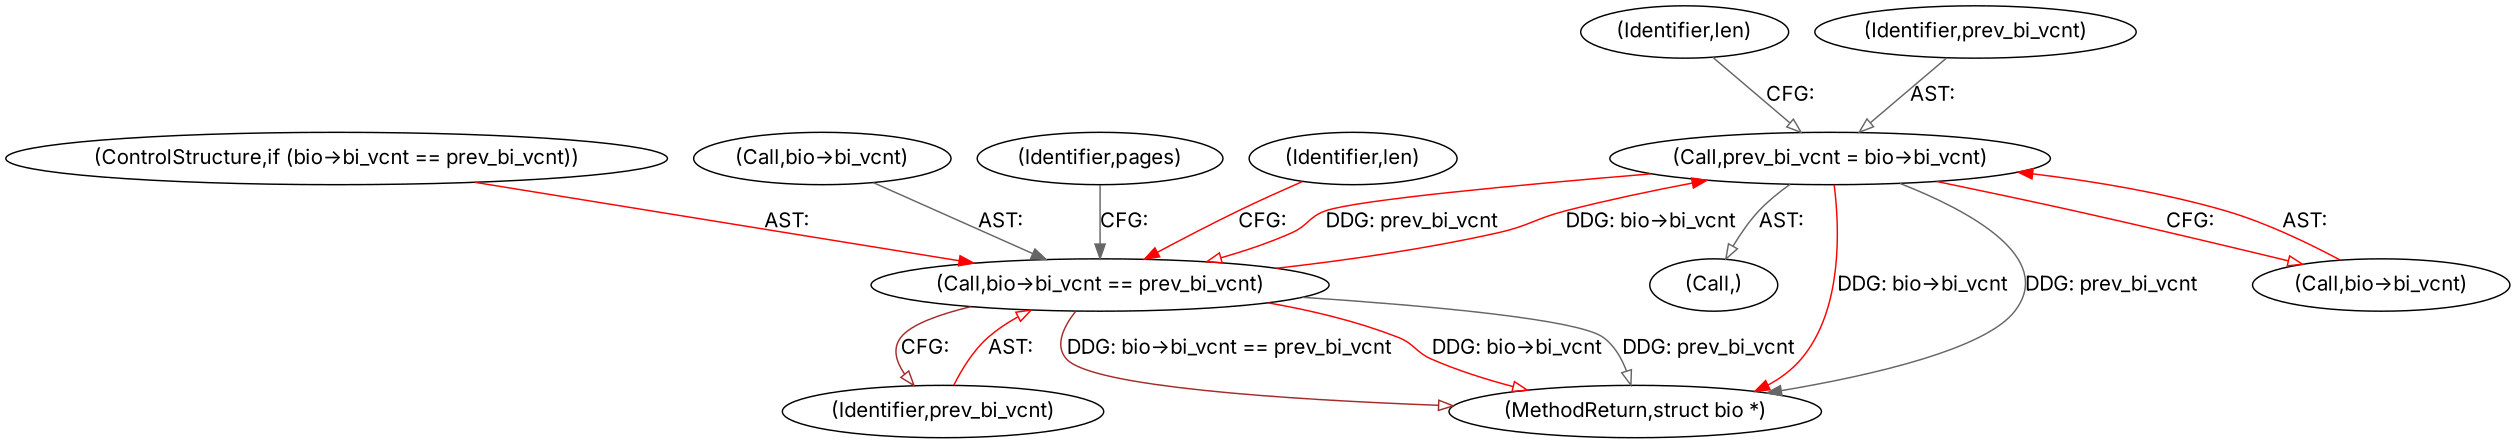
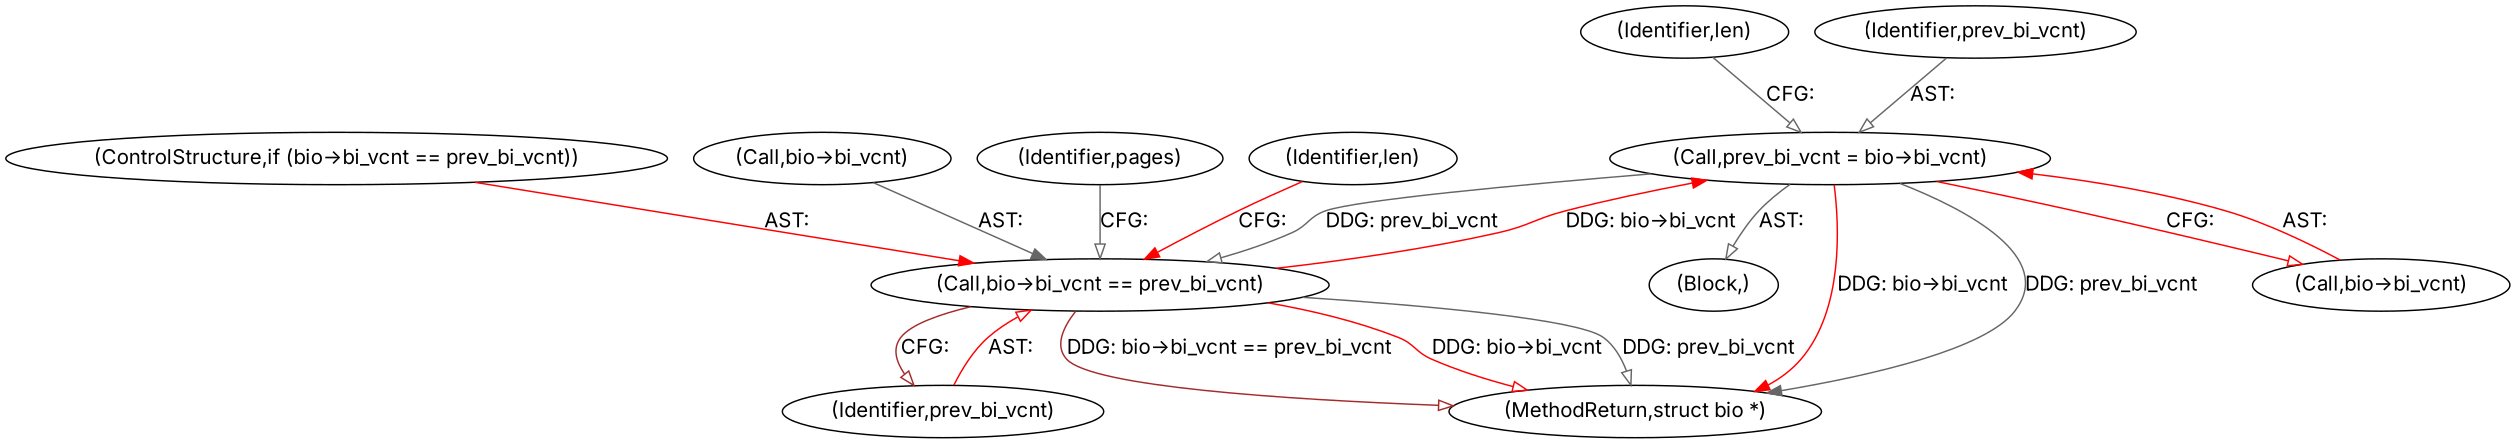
edge "(Call,prev_bi_vcnt = bio->bi_vcnt)" -> "(Call,bio->bi_vcnt == prev_bi_vcnt)": color red -> gray40
edge "(Identifier,pages)" -> "(Call,bio->bi_vcnt == prev_bi_vcnt)": arrowhead normal -> onormal
node "(Call,)": label "(Call,)" -> "(Block,)"
